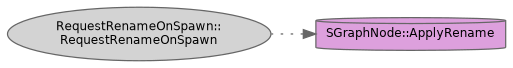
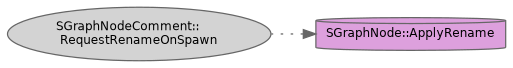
node "RequestRenameOnSpawn:: RequestRenameOnSpawn": label "RequestRenameOnSpawn:: RequestRenameOnSpawn" -> "SGraphNodeComment:: RequestRenameOnSpawn"
